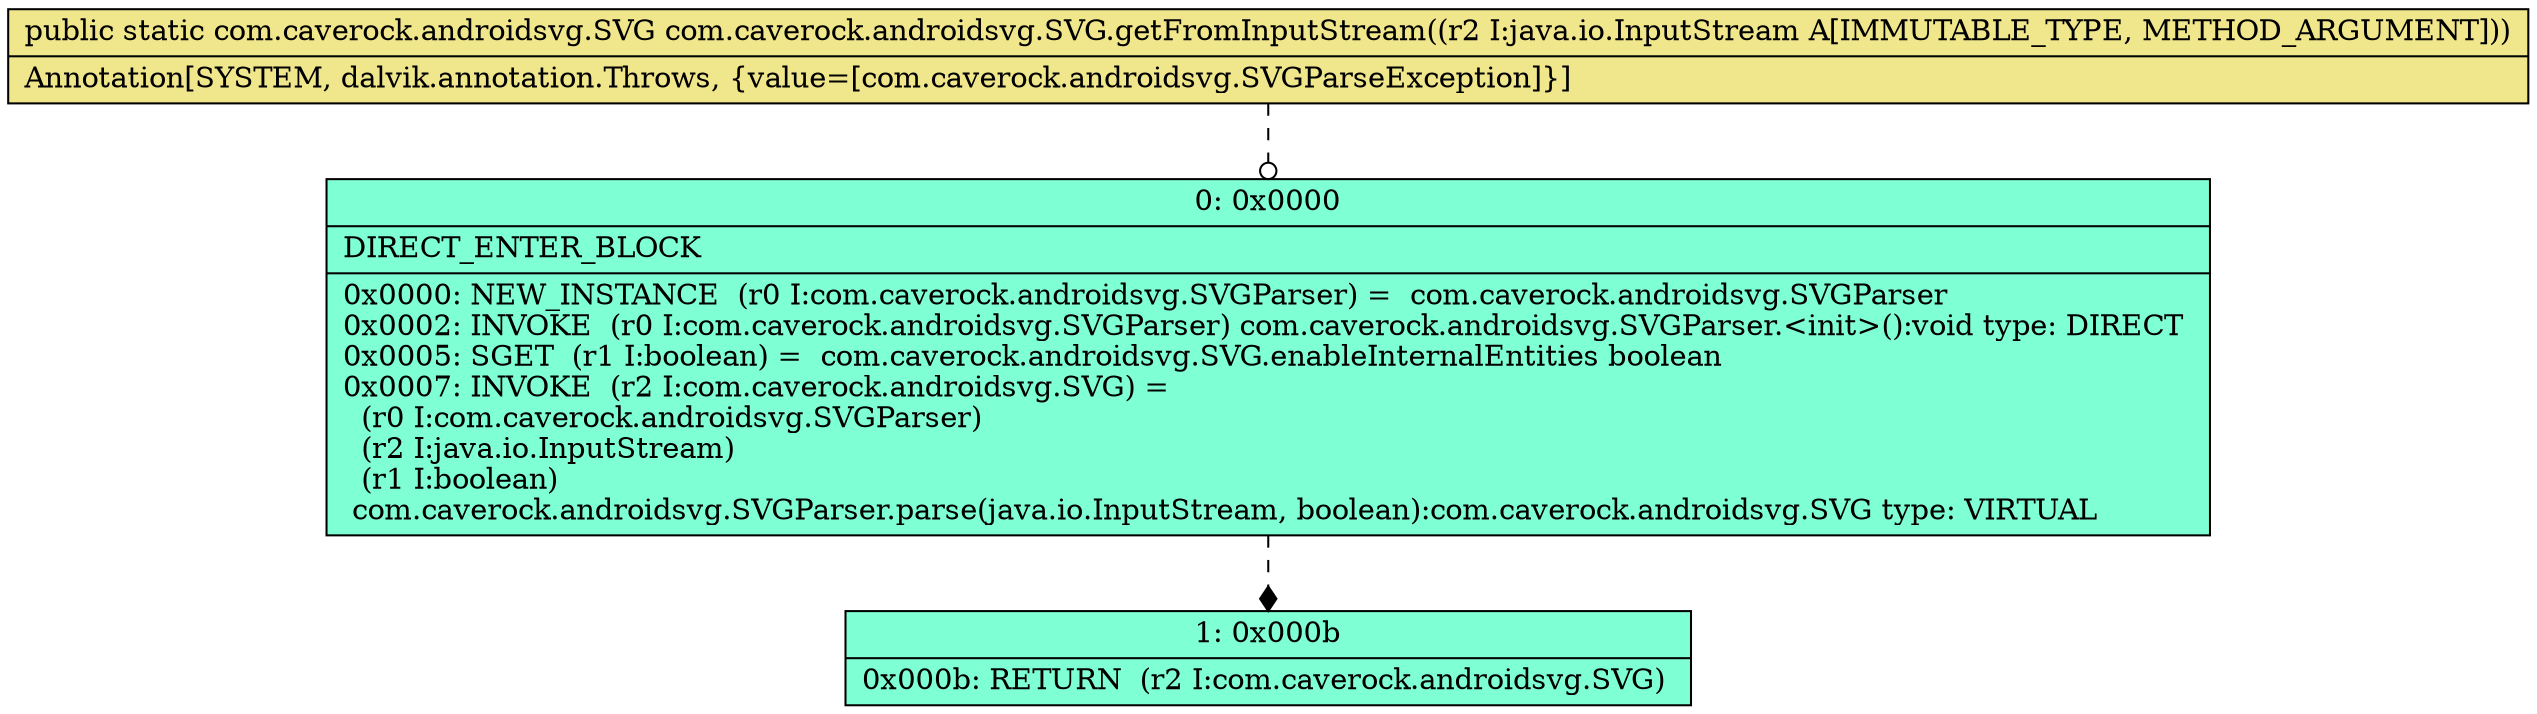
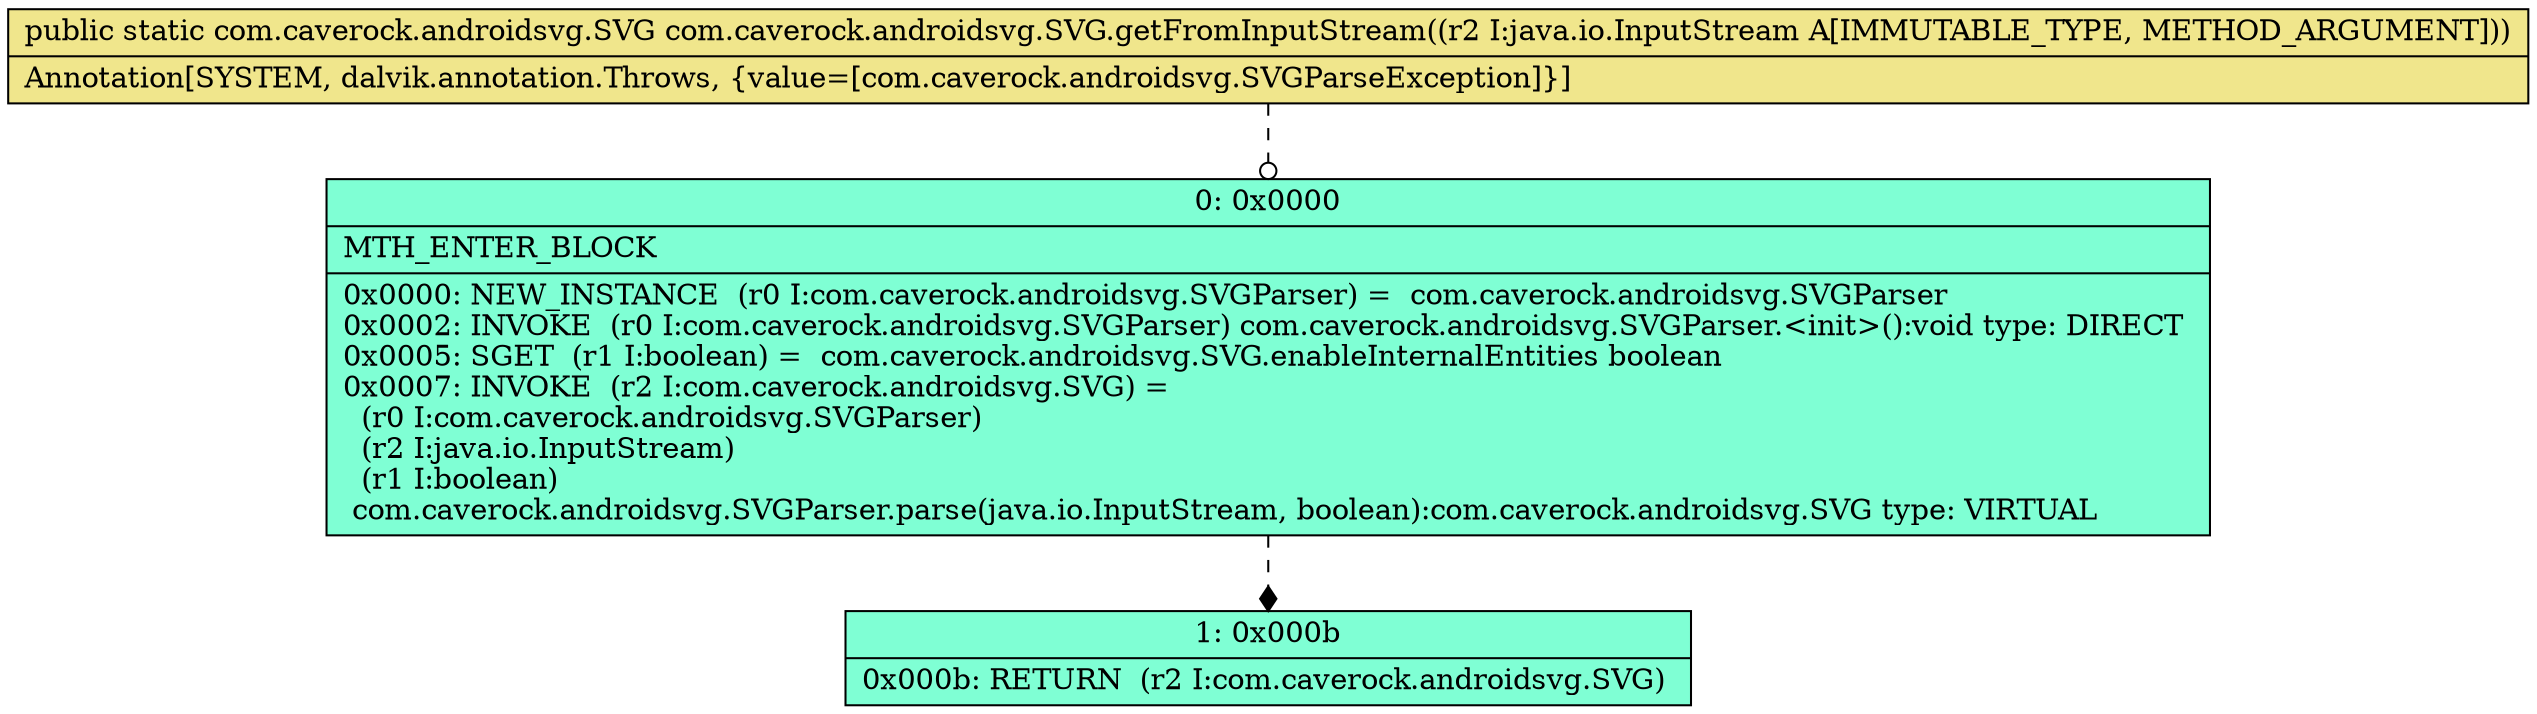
node "0: 0x0000": text "DIRECT_ENTER_BLOCK" -> "MTH_ENTER_BLOCK"
